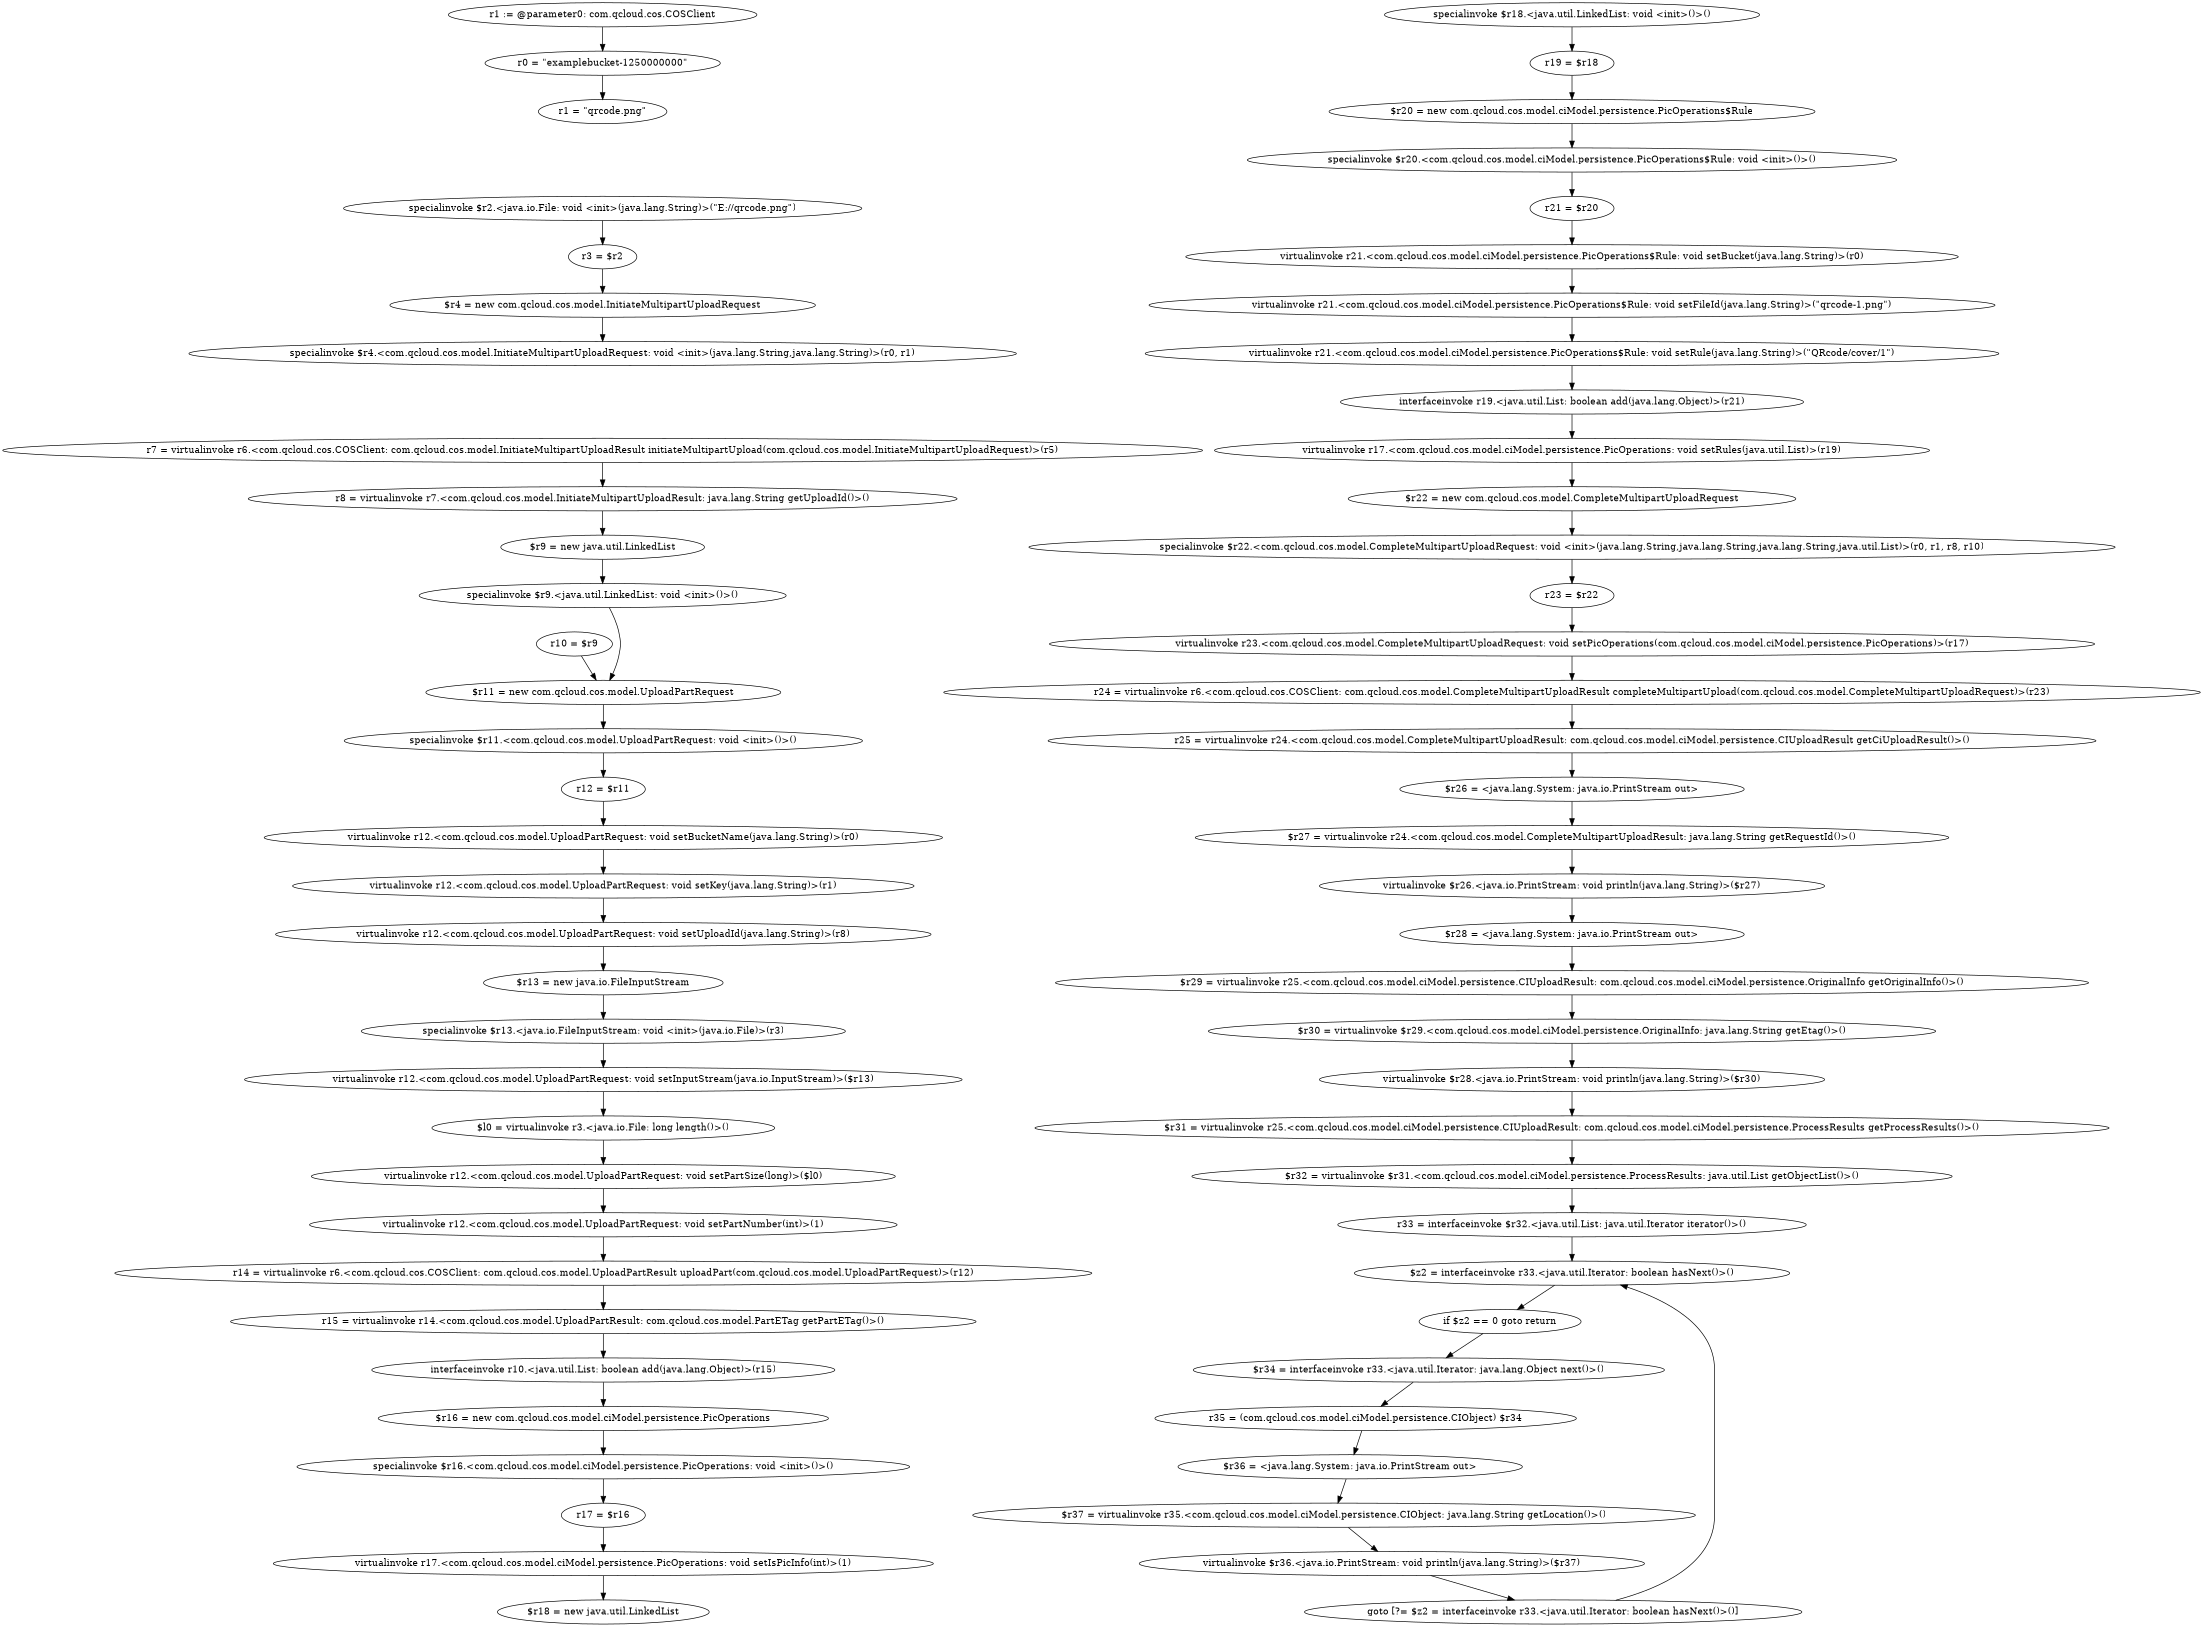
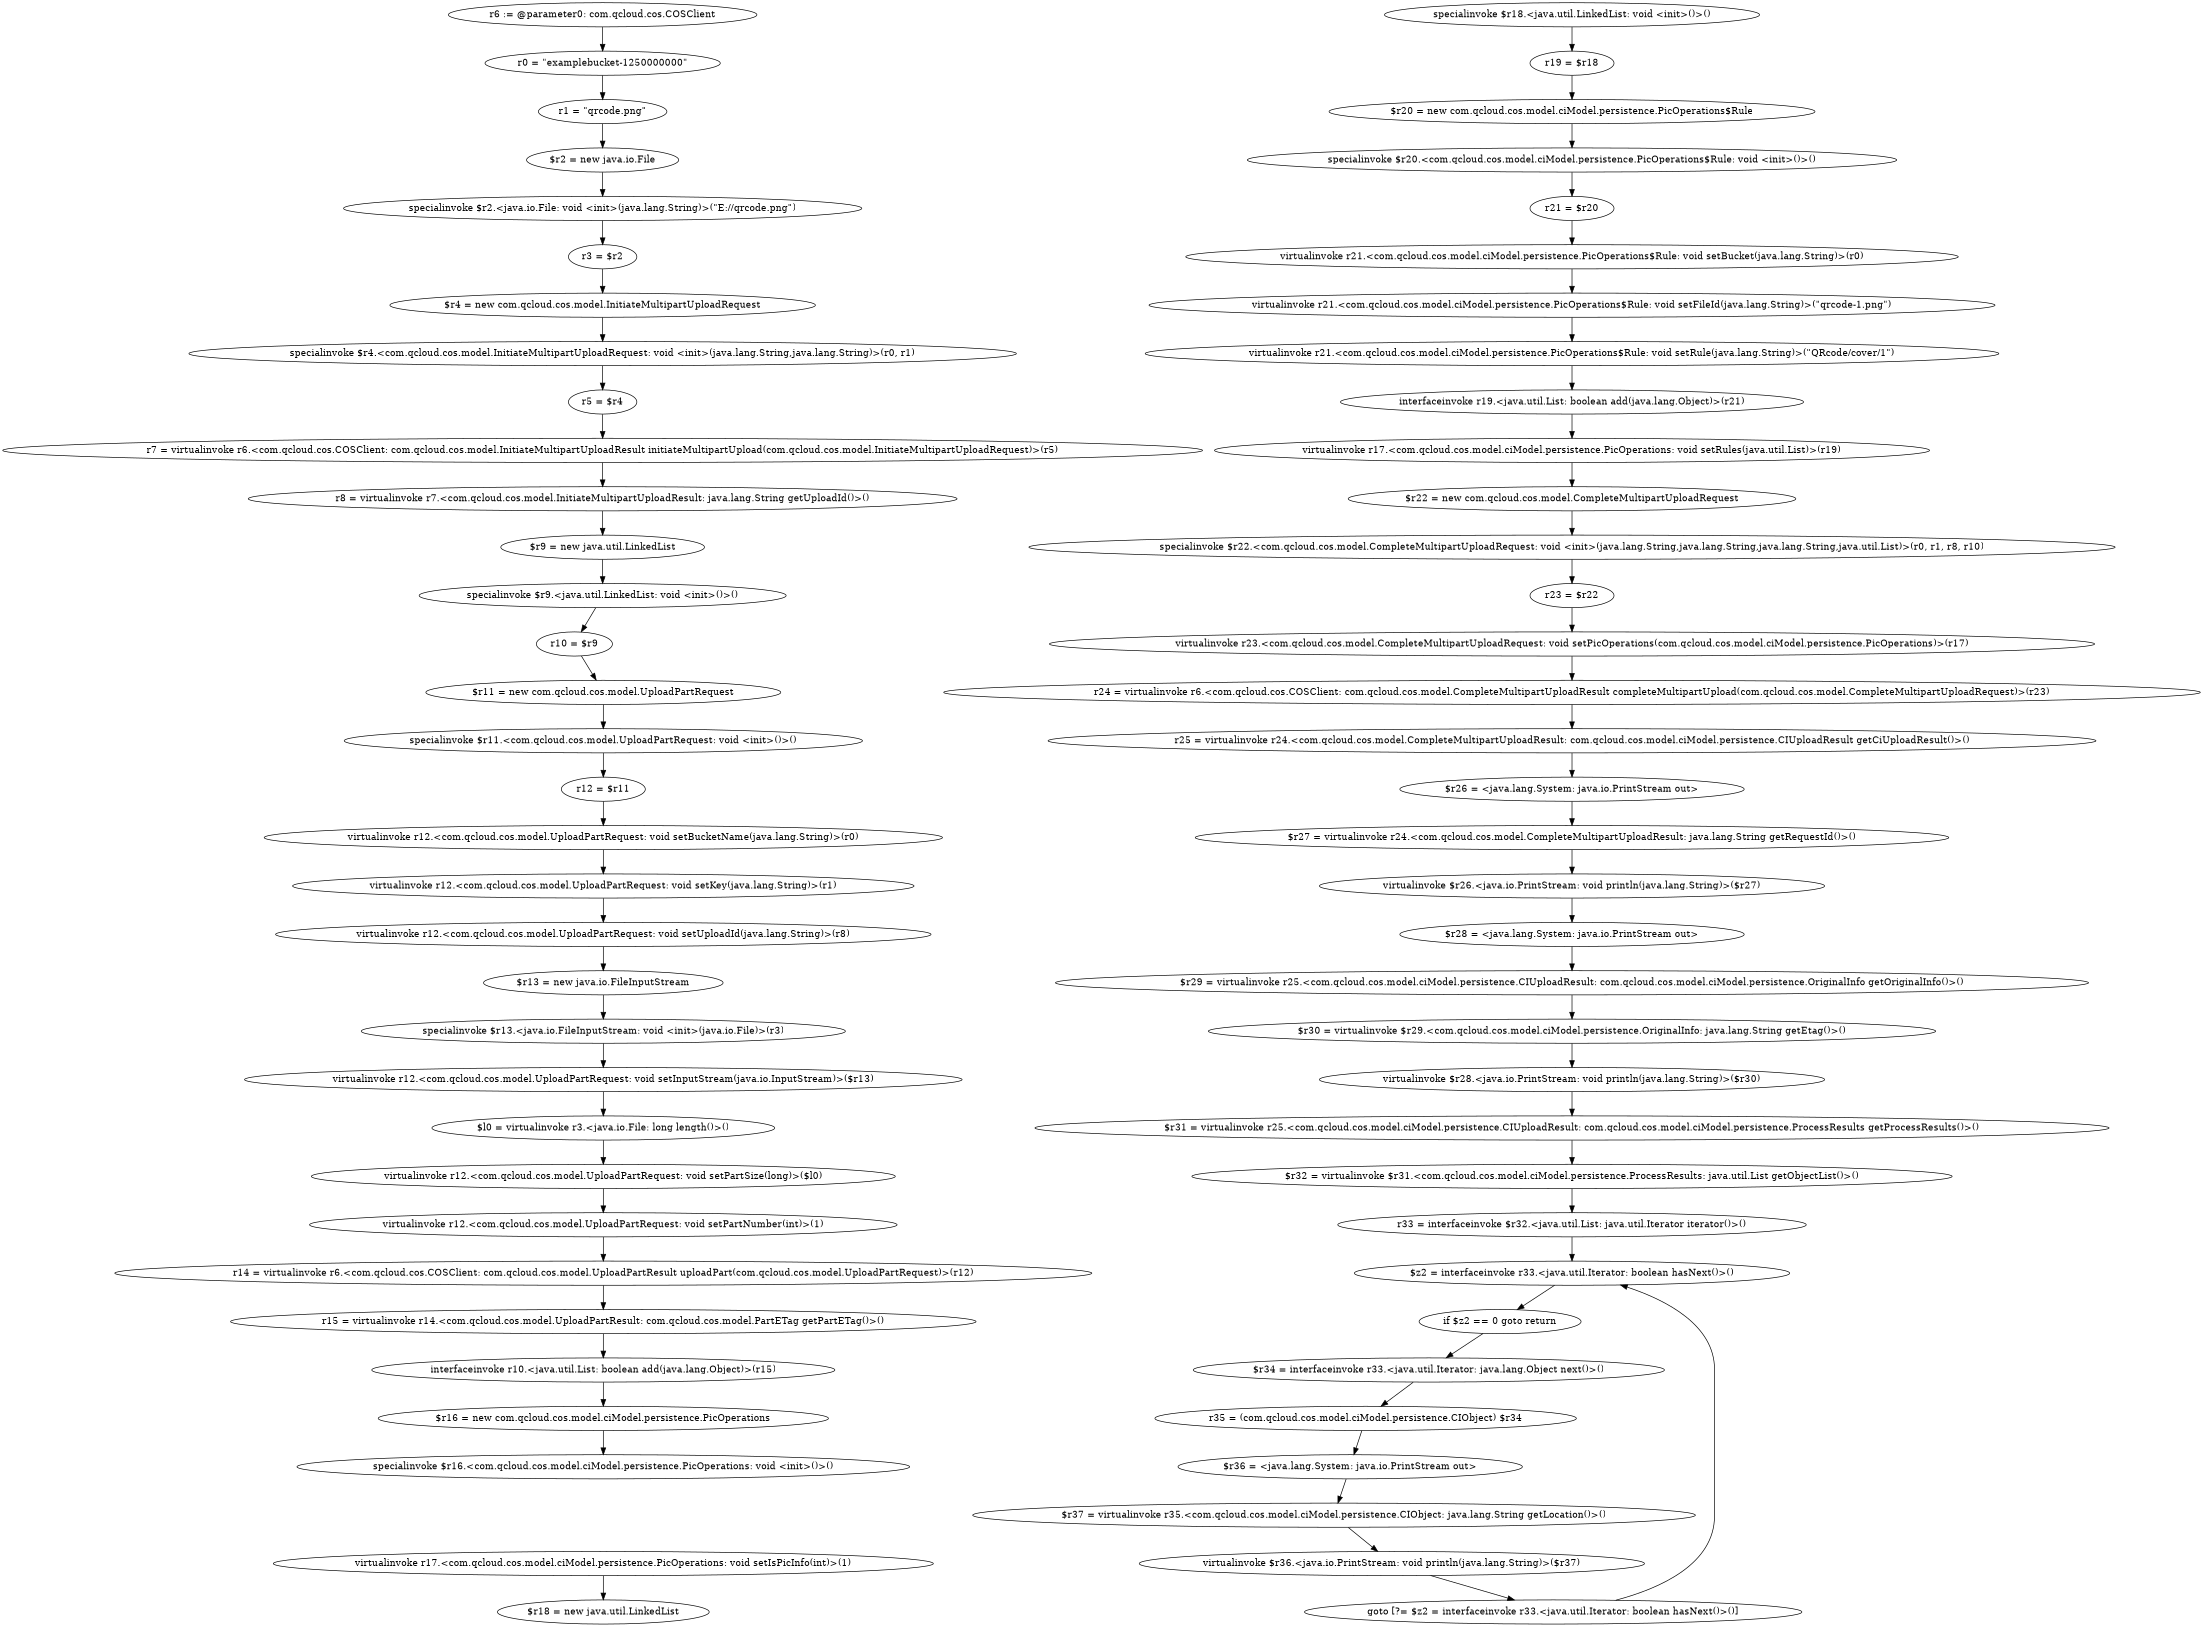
node "r1 := @parameter0: com.qcloud.cos.COSClient": label "r1 := @parameter0: com.qcloud.cos.COSClient" -> "r6 := @parameter0: com.qcloud.cos.COSClient"
node "$r2 = new java.io.File": added
node "r5 = $r4": added
edge "specialinvoke $r9.<java.util.LinkedList: void <init>()>()" -> "$r11 = new com.qcloud.cos.model.UploadPartRequest": now "specialinvoke $r9.<java.util.LinkedList: void <init>()>()" -> "r10 = $r9"
node "r17 = $r16": removed
